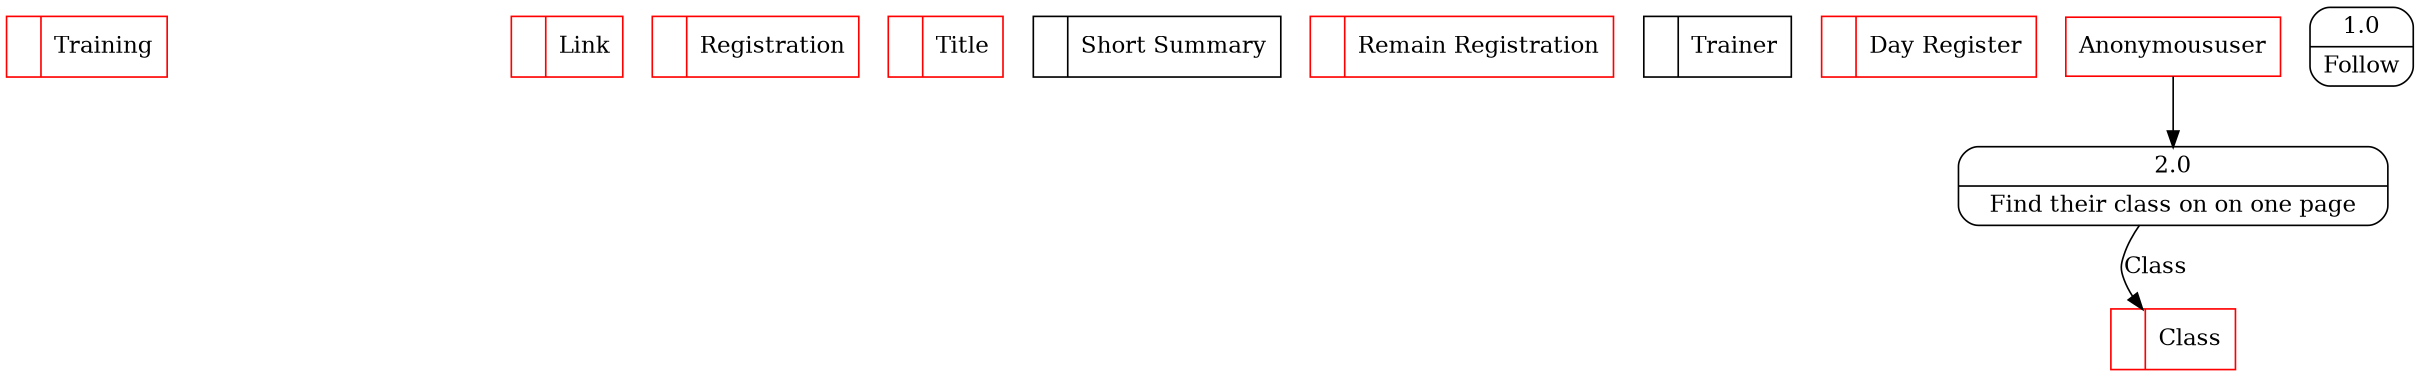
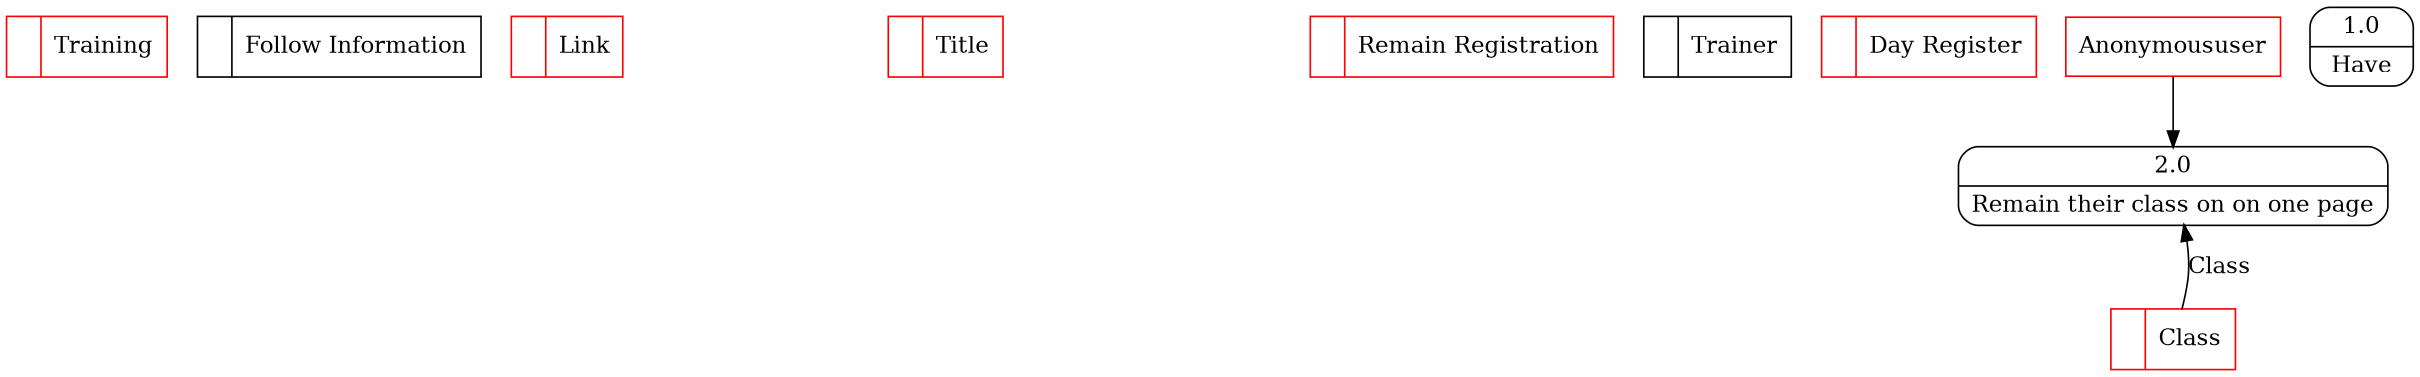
node "Follow Information": added
node "Registration": removed
node "Short Summary": removed
node "1.0": text "Follow" -> "Have"
node "2.0": text "Find their class on on one page" -> "Remain their class on on one page"
edge "2.0" -> "Class": reversed
